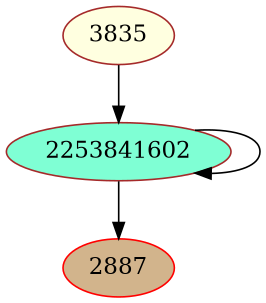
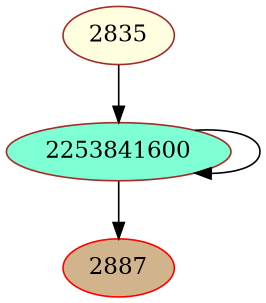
node "3835": label "3835" -> "2835"
node "2253841602": label "2253841602" -> "2253841600"
